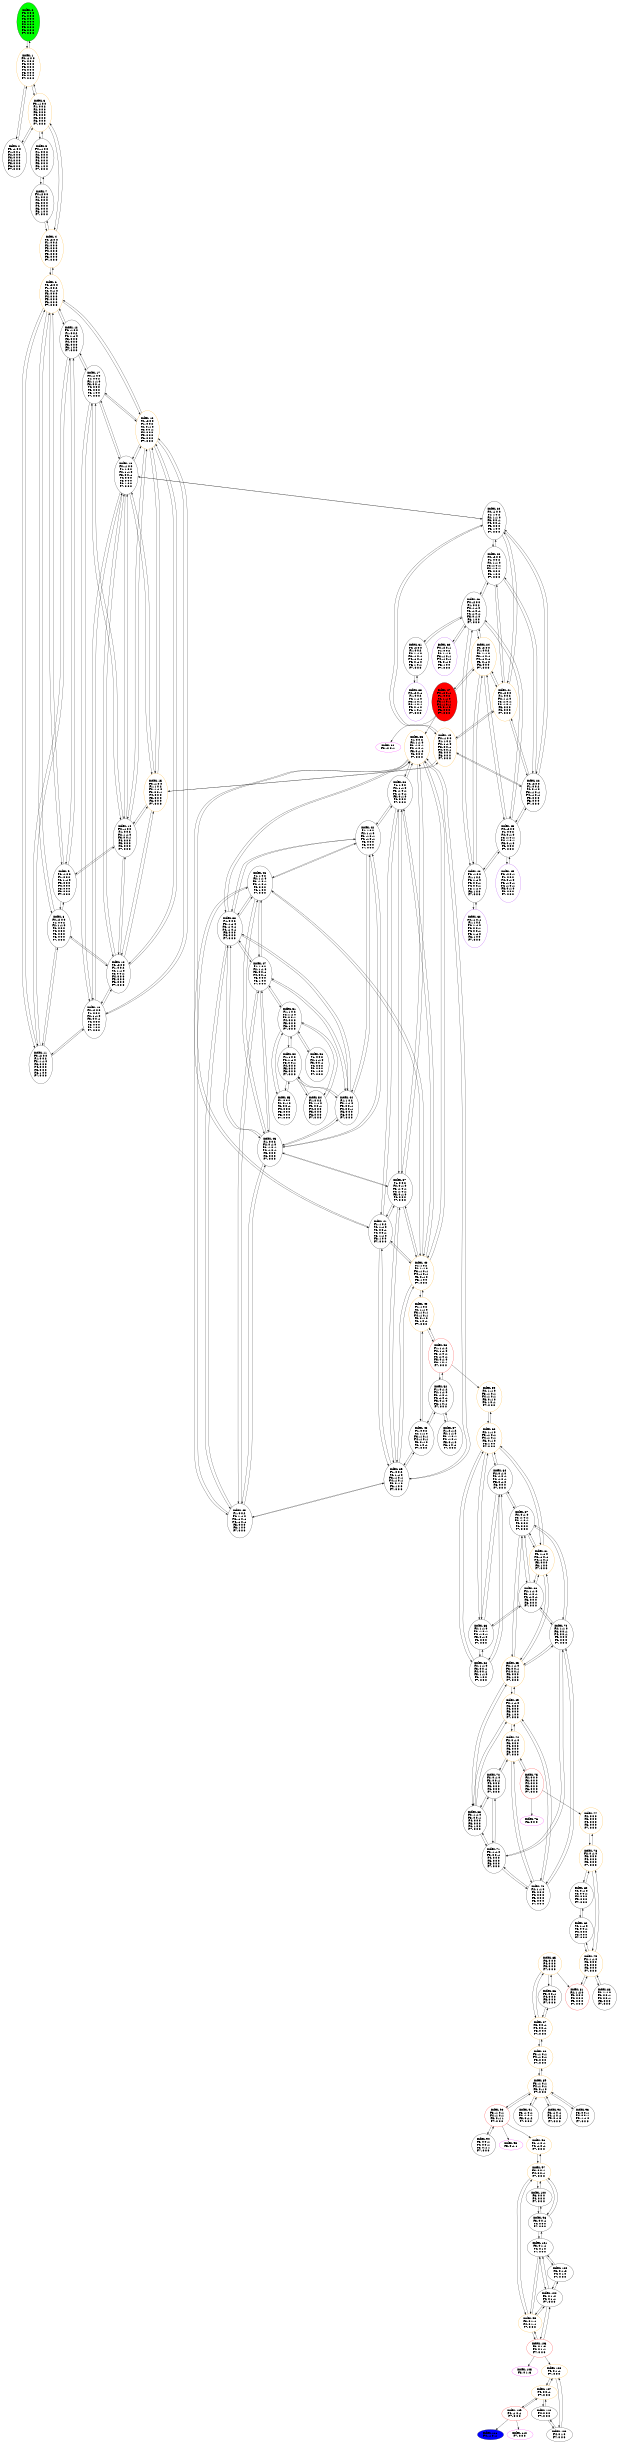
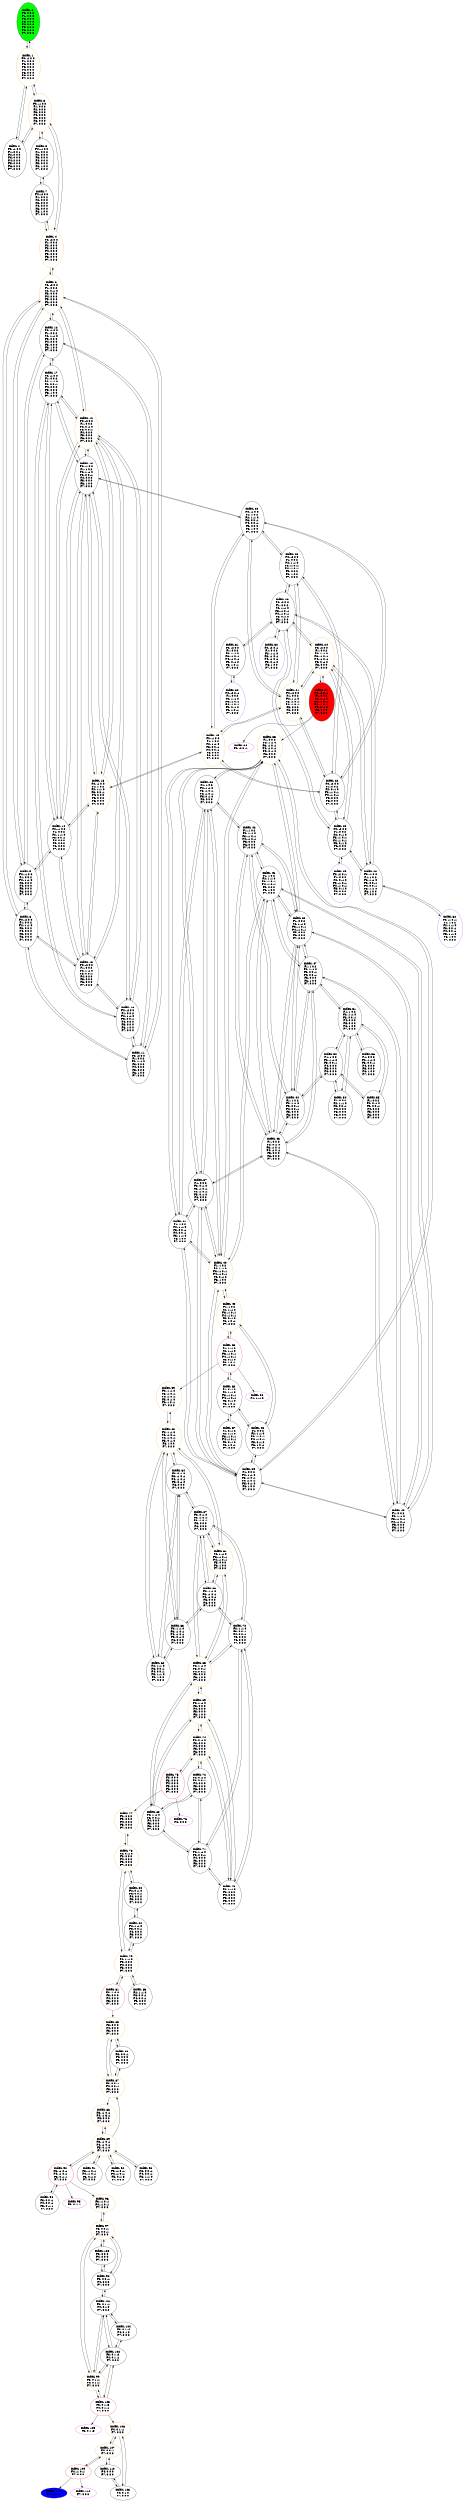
node "Index: 58 P1: 1 -1 2": added
edge "Index: 85 P3: 0 0 0 P4: 0 0 0 P5: 0 0 0 P7: 0 0 0" -> "Index: 81 P2: 1 -2 0 P3: 0 0 0 P4: 0 0 0 P5: 0 0 0 P7: 0 0 0": reversed
edge "Index: 88 P3: -1 0 -1 P4: -1 3 -1 P5: 0 0 0 P7: 0 0 0" -> "Index: 87 P3: 0 0 -1 P4: 0 0 -1 P5: 0 0 0 P7: 0 0 0": now "Index: 89 P3: -1 0 -1 P4: -1 0 -1 P5: 0 -1 0 P7: 0 0 0" -> "Index: 87 P3: 0 0 -1 P4: 0 0 -1 P5: 0 0 0 P7: 0 0 0"
